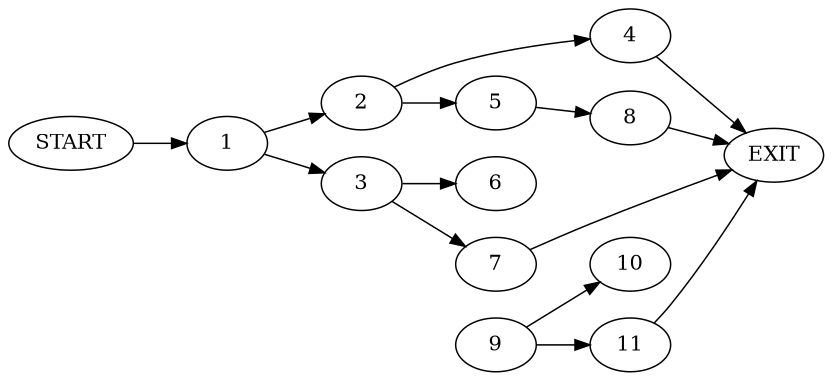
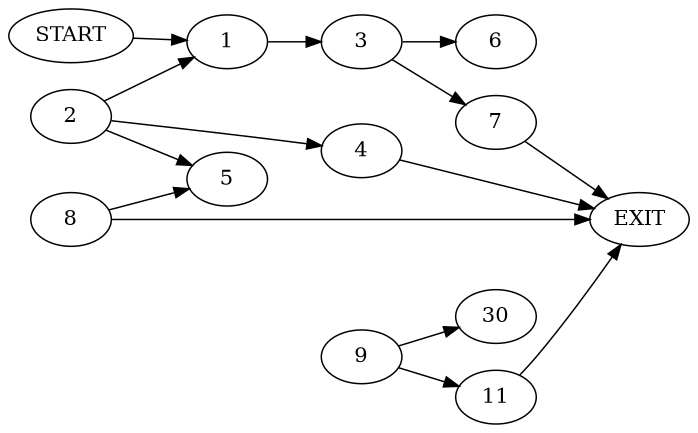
edge "5" -> "8": reversed
edge "1" -> "2": reversed
node "10": label "10" -> "30"
